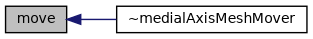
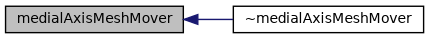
node "move": label "move" -> "medialAxisMeshMover"
